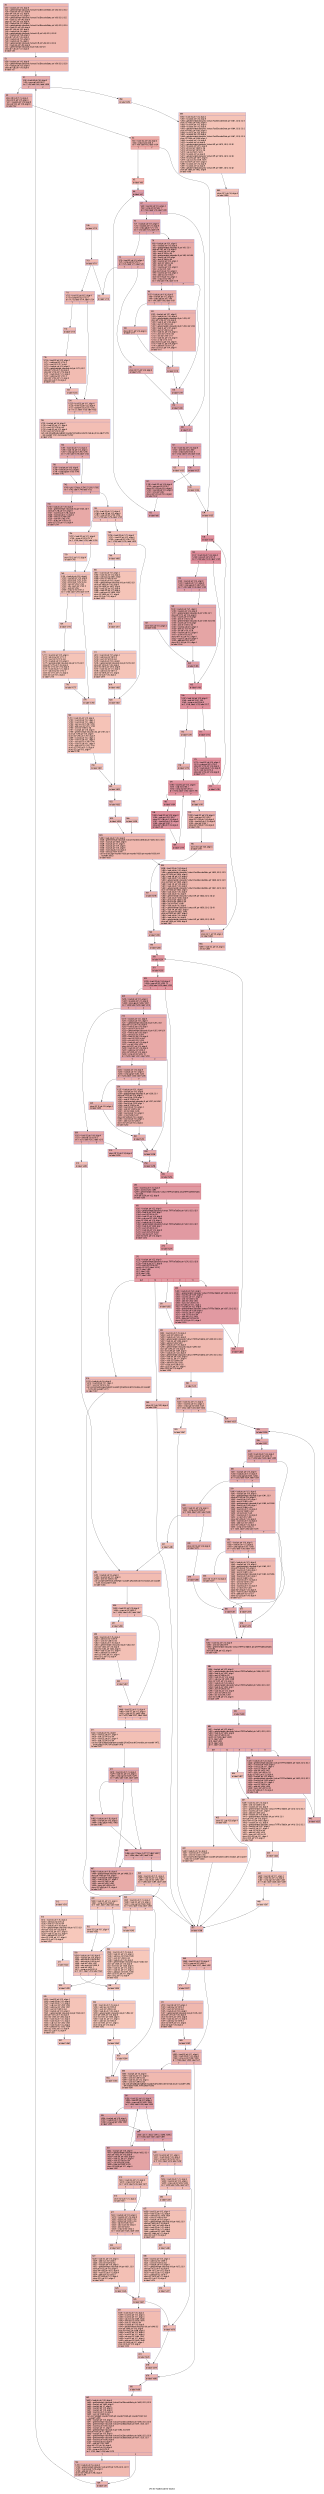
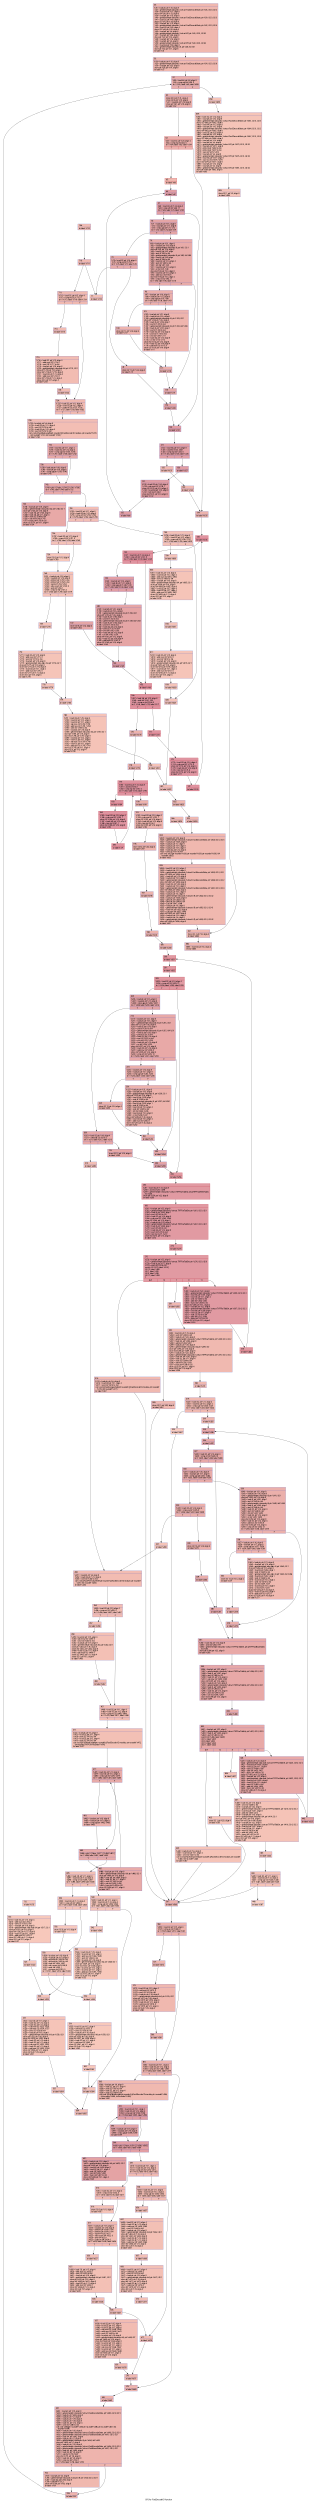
edge "448:" -> "567:": now "444:" -> "567:"
edge "562:" -> "564:": now "537:" -> "564:"
